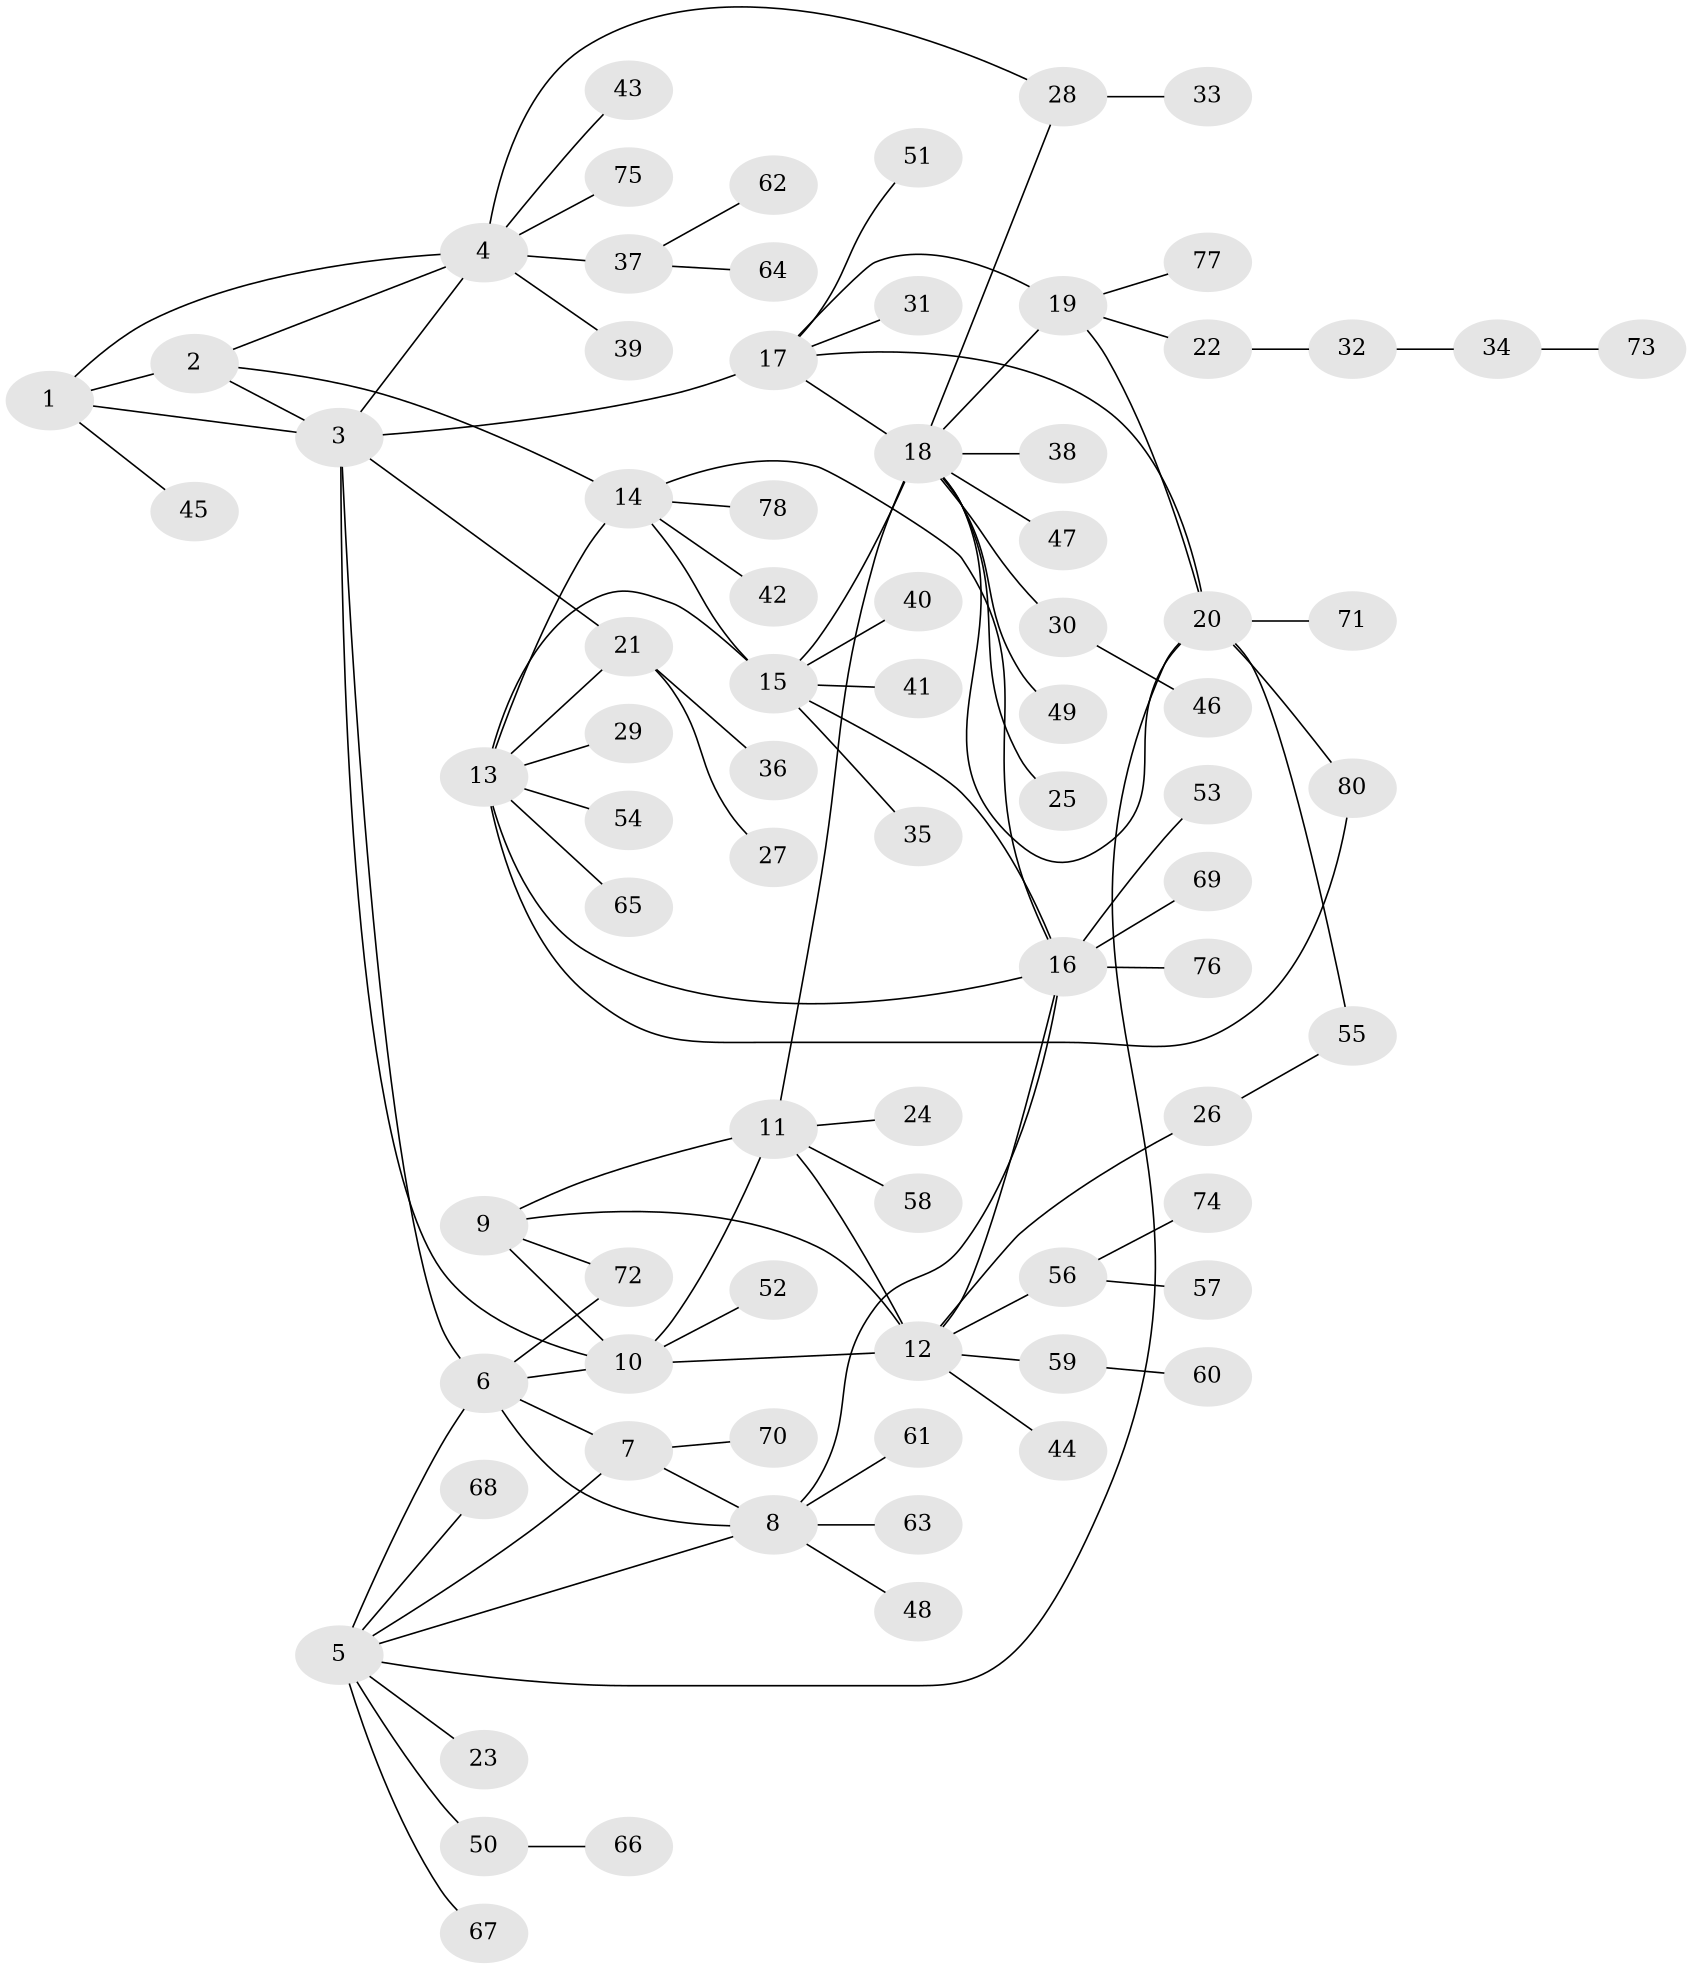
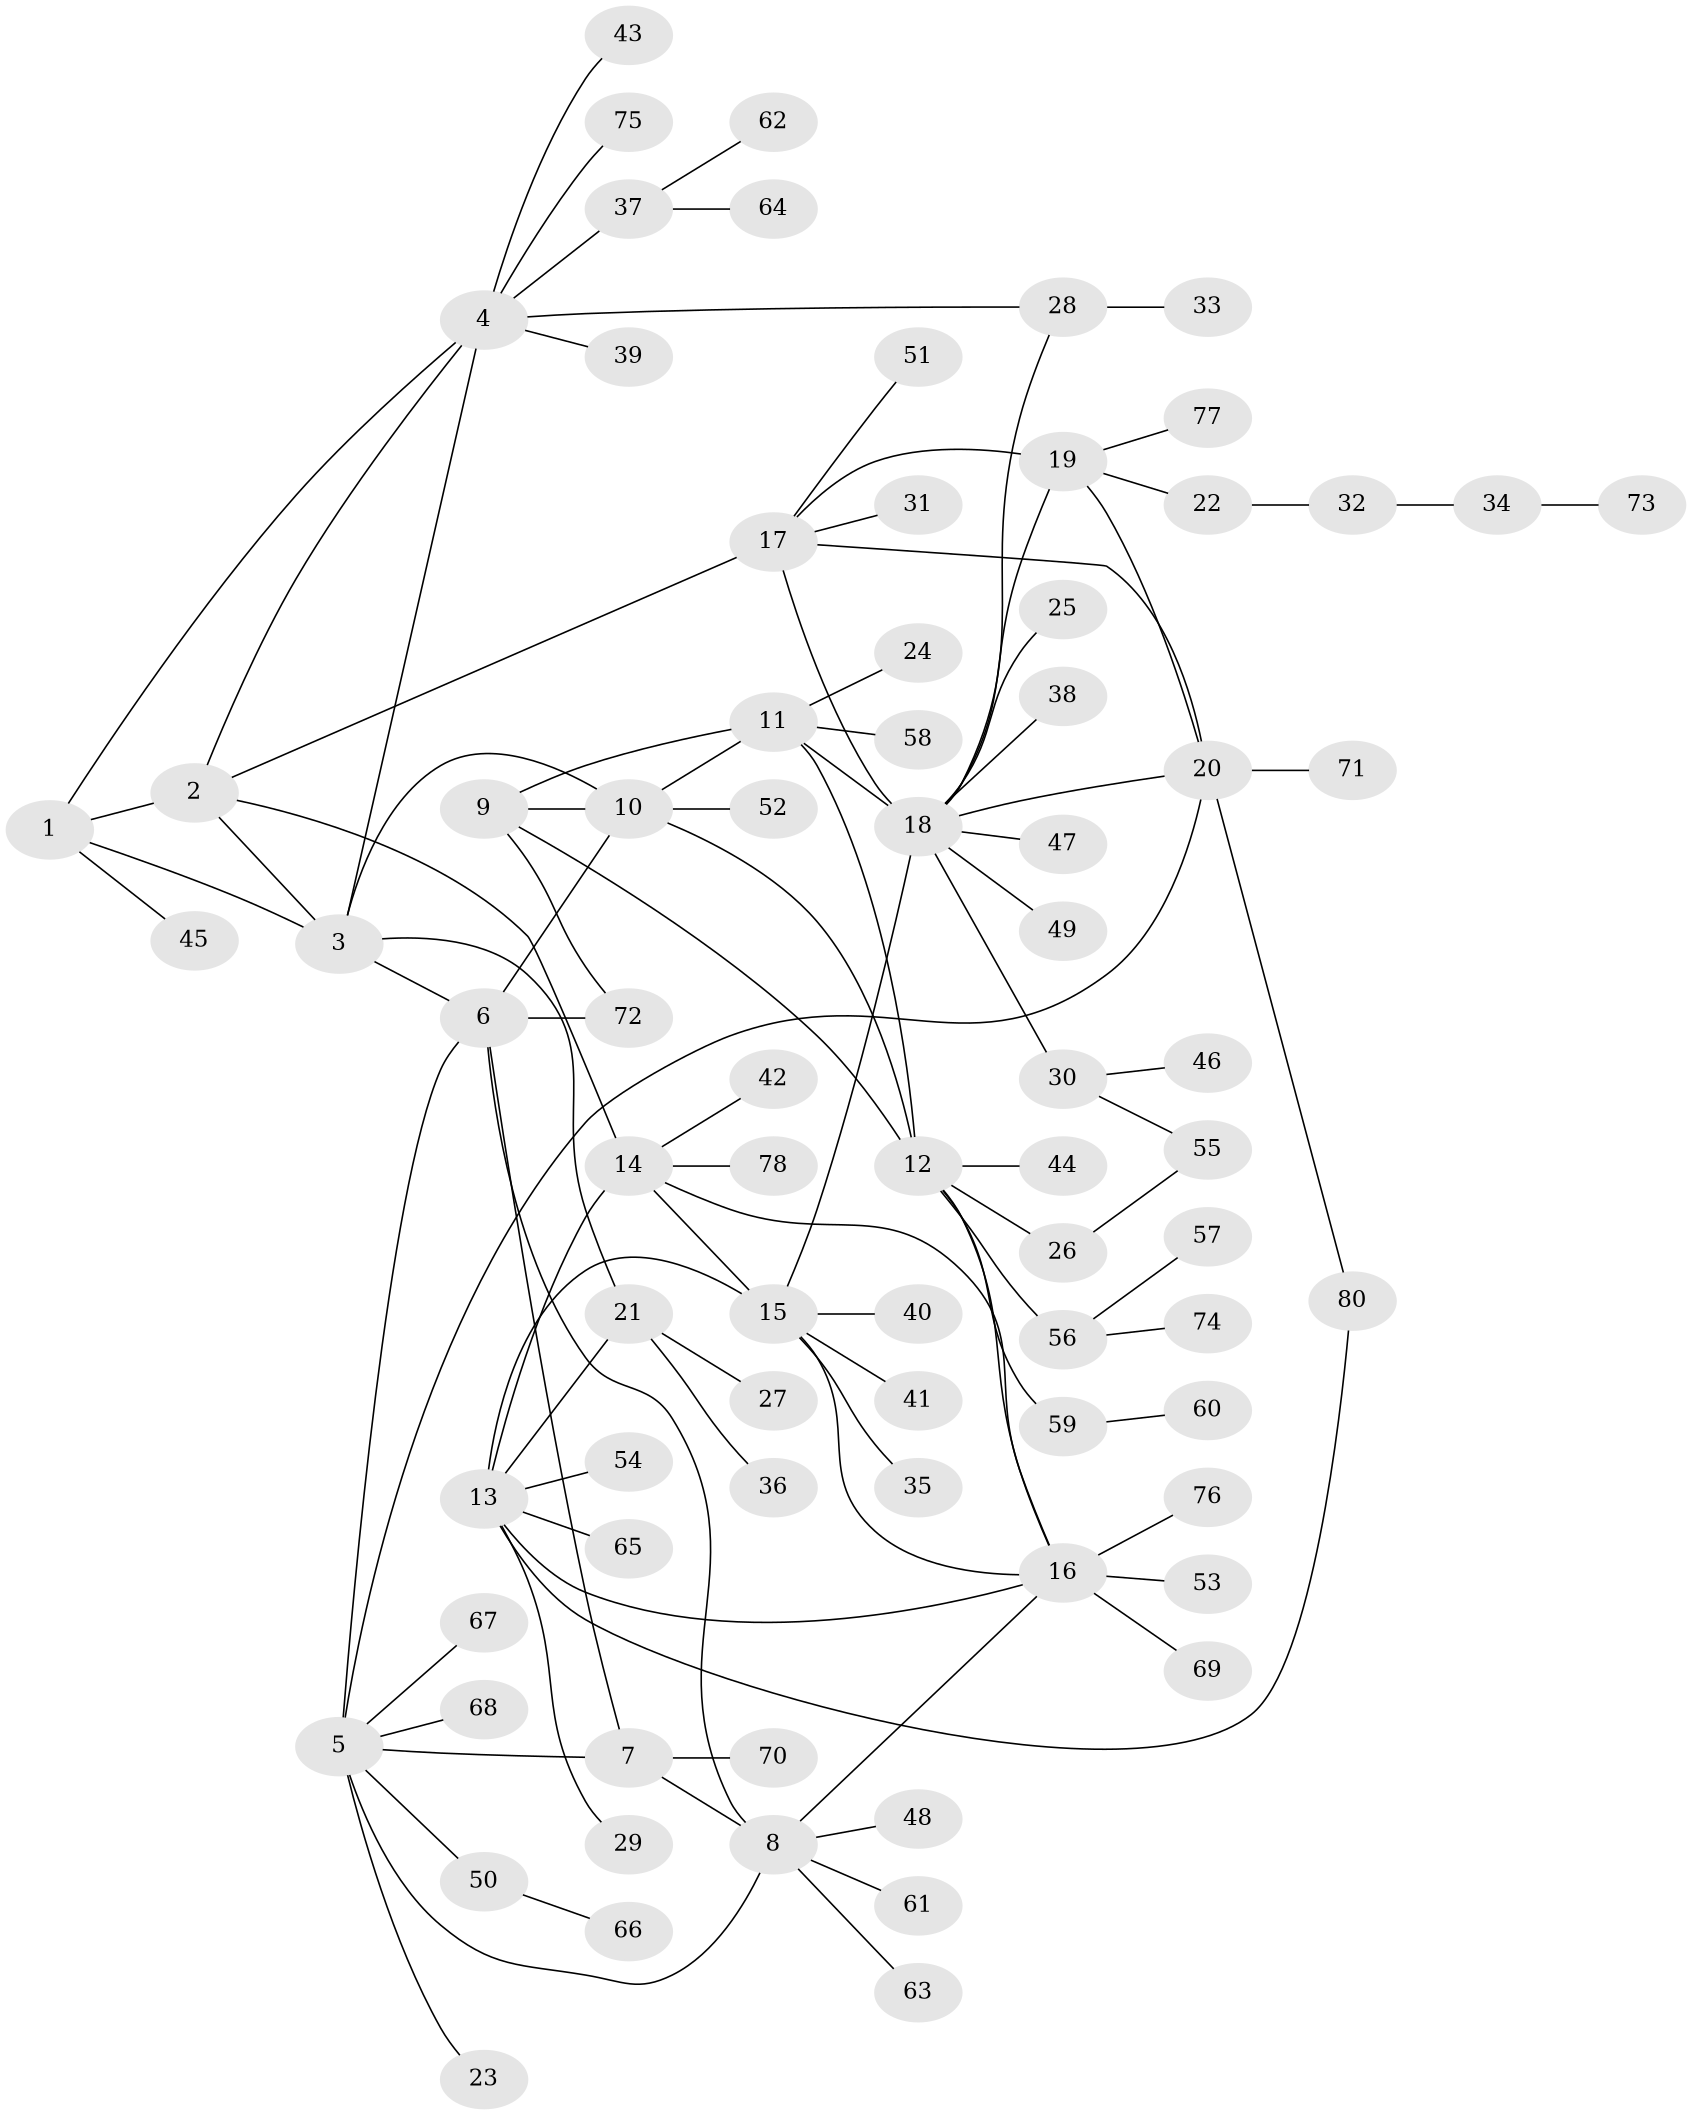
edge "17" -- "3": now "17" -- "2"
edge "20" -- "55": now "30" -- "55"
